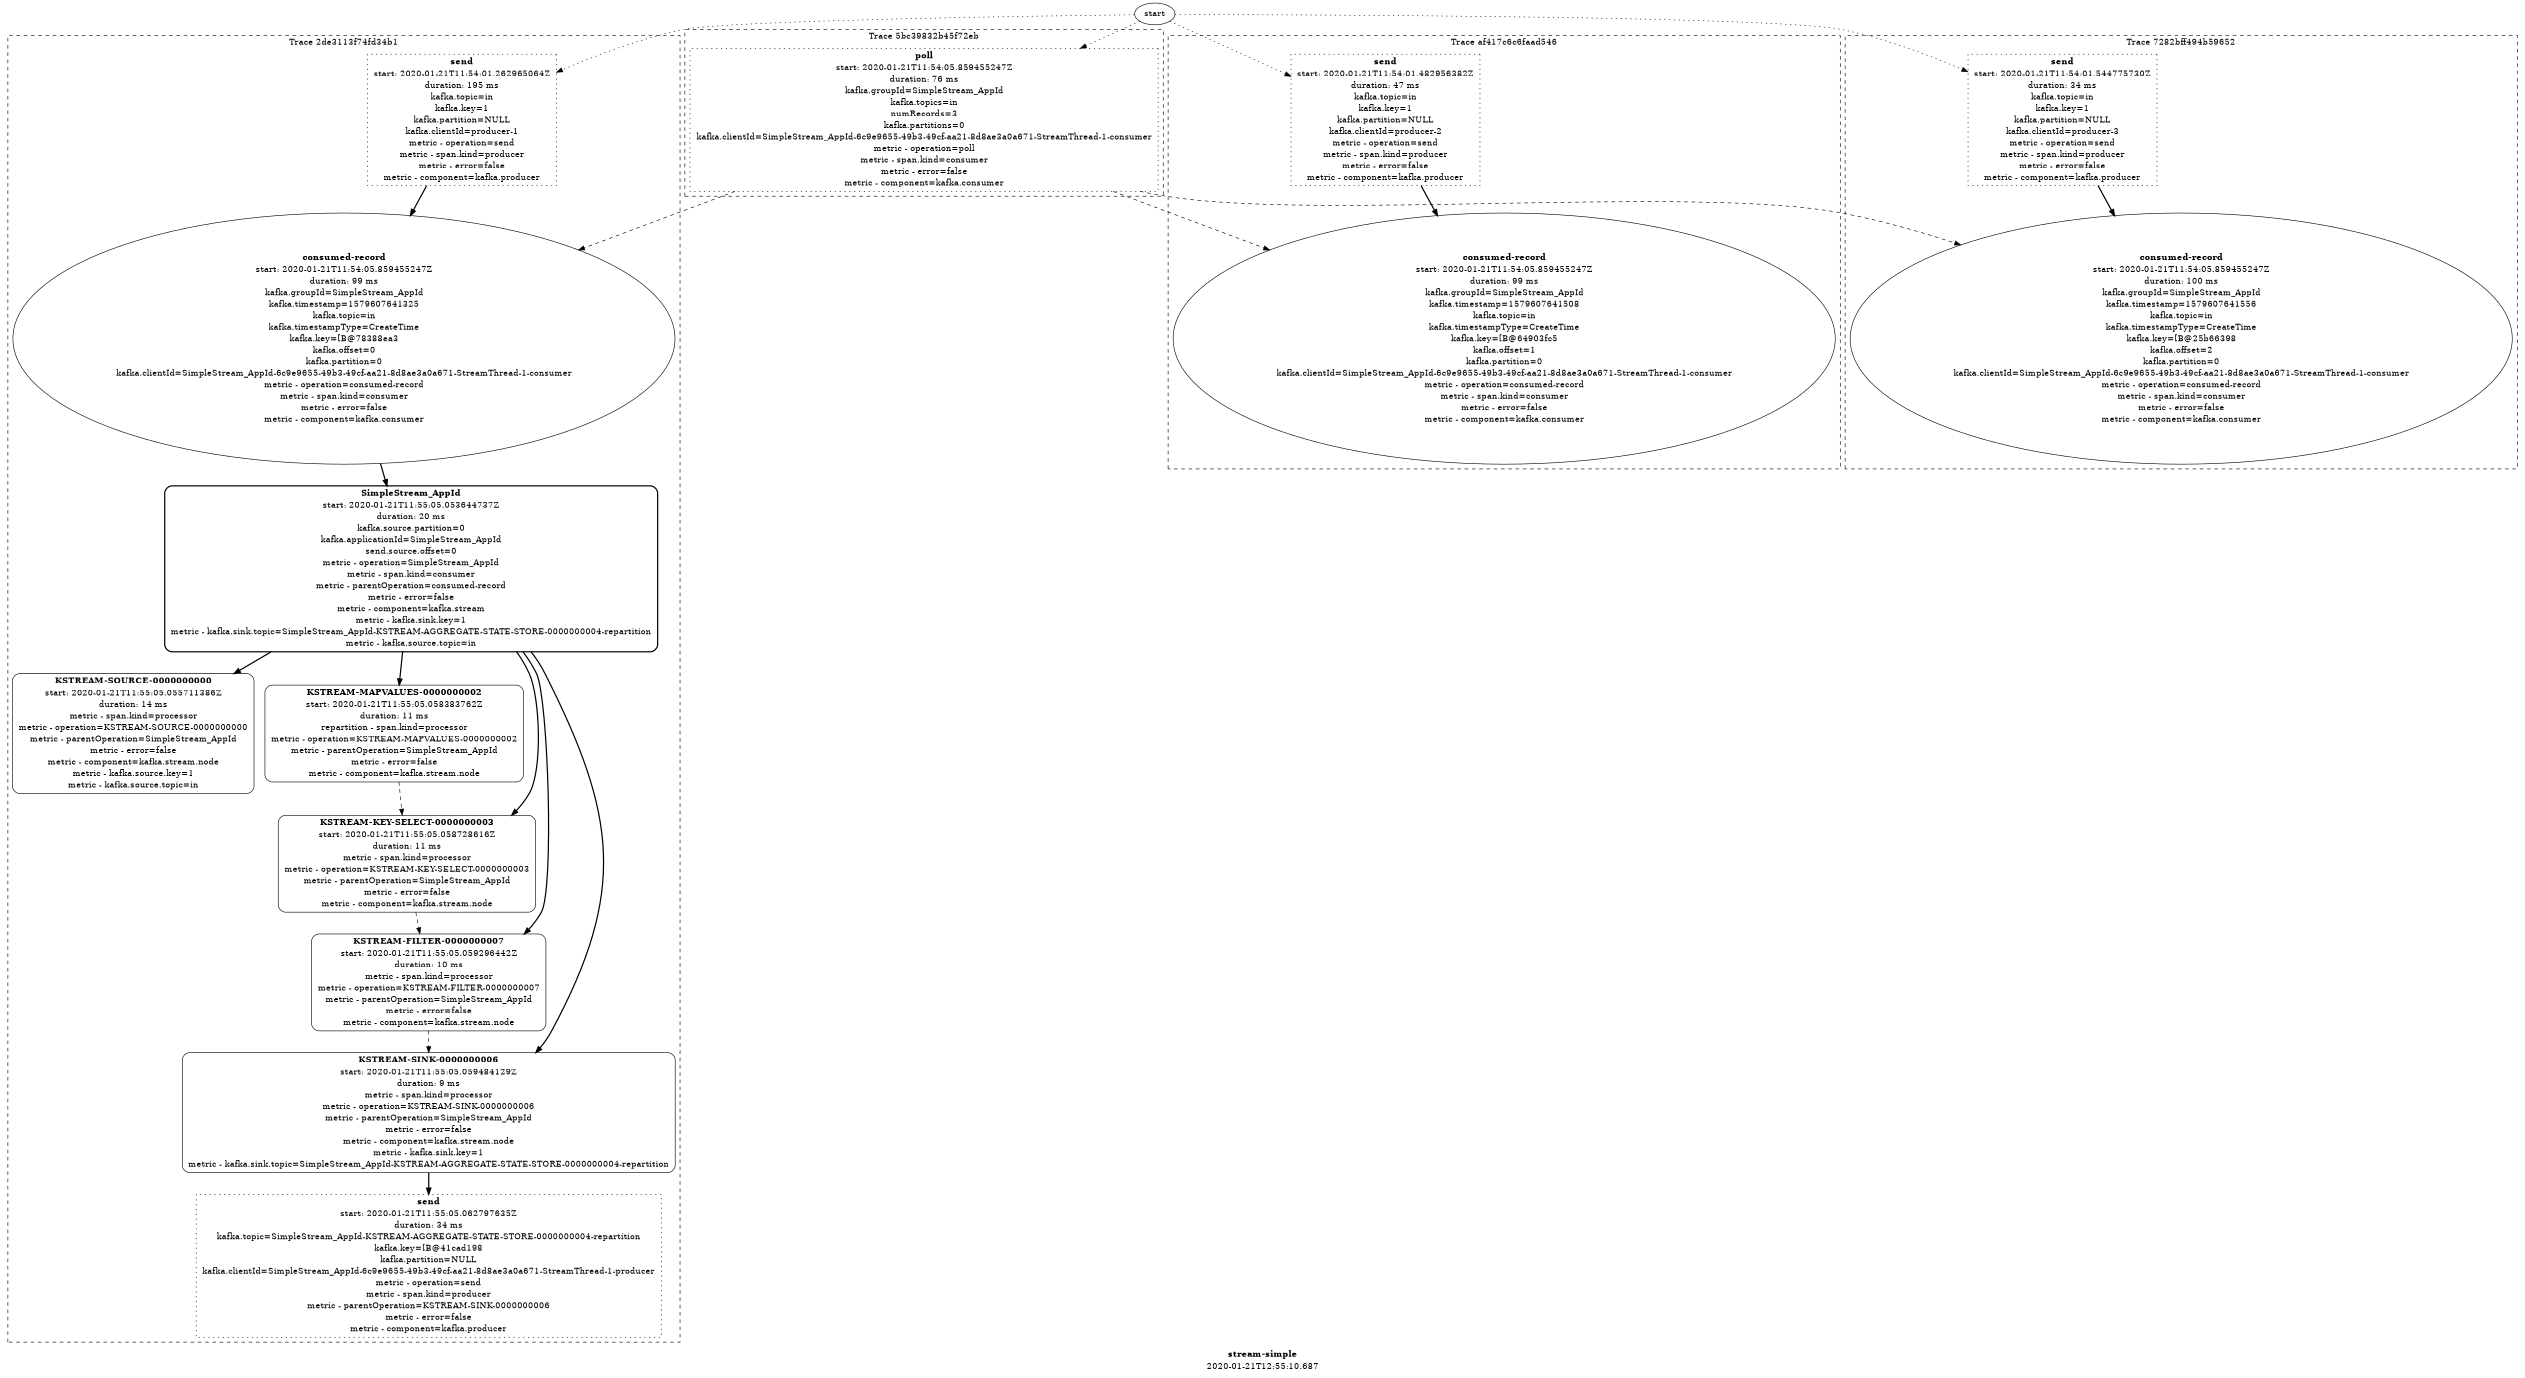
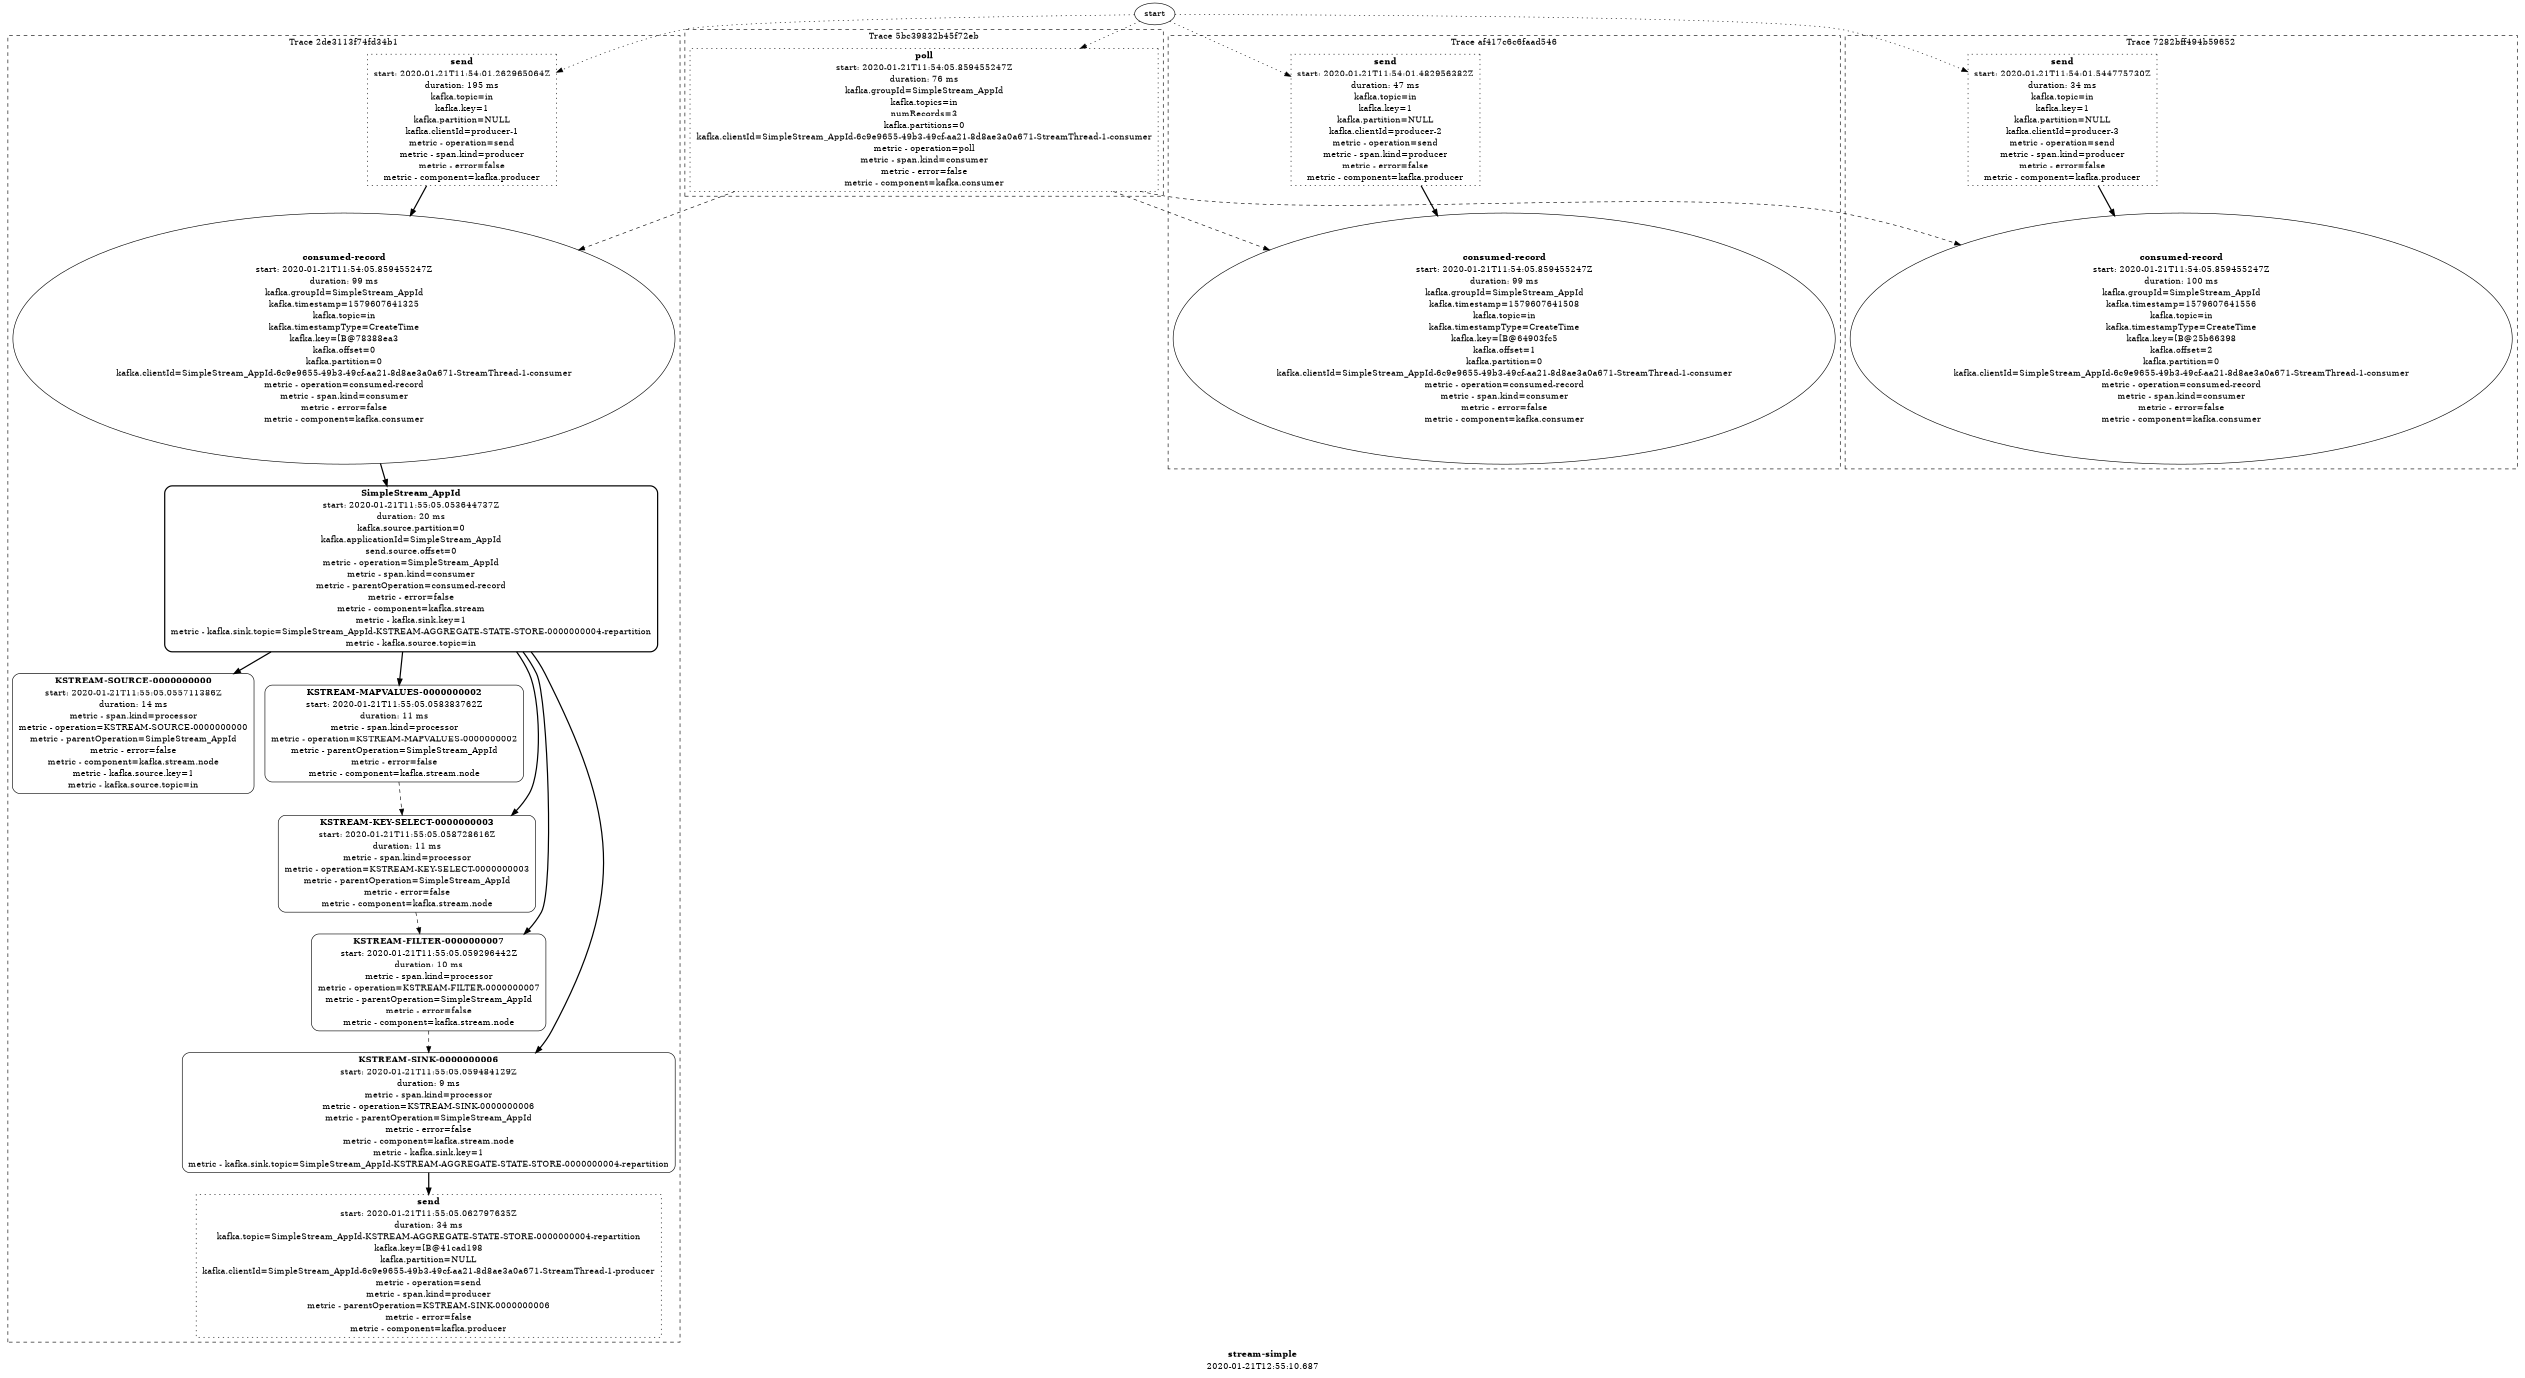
node "KSTREAM-MAPVALUES-0000000002": text "repartition - span.kind=processor" -> "metric - span.kind=processor"
